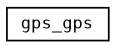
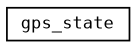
node "gps_gps": label "gps_gps" -> "gps_state"
